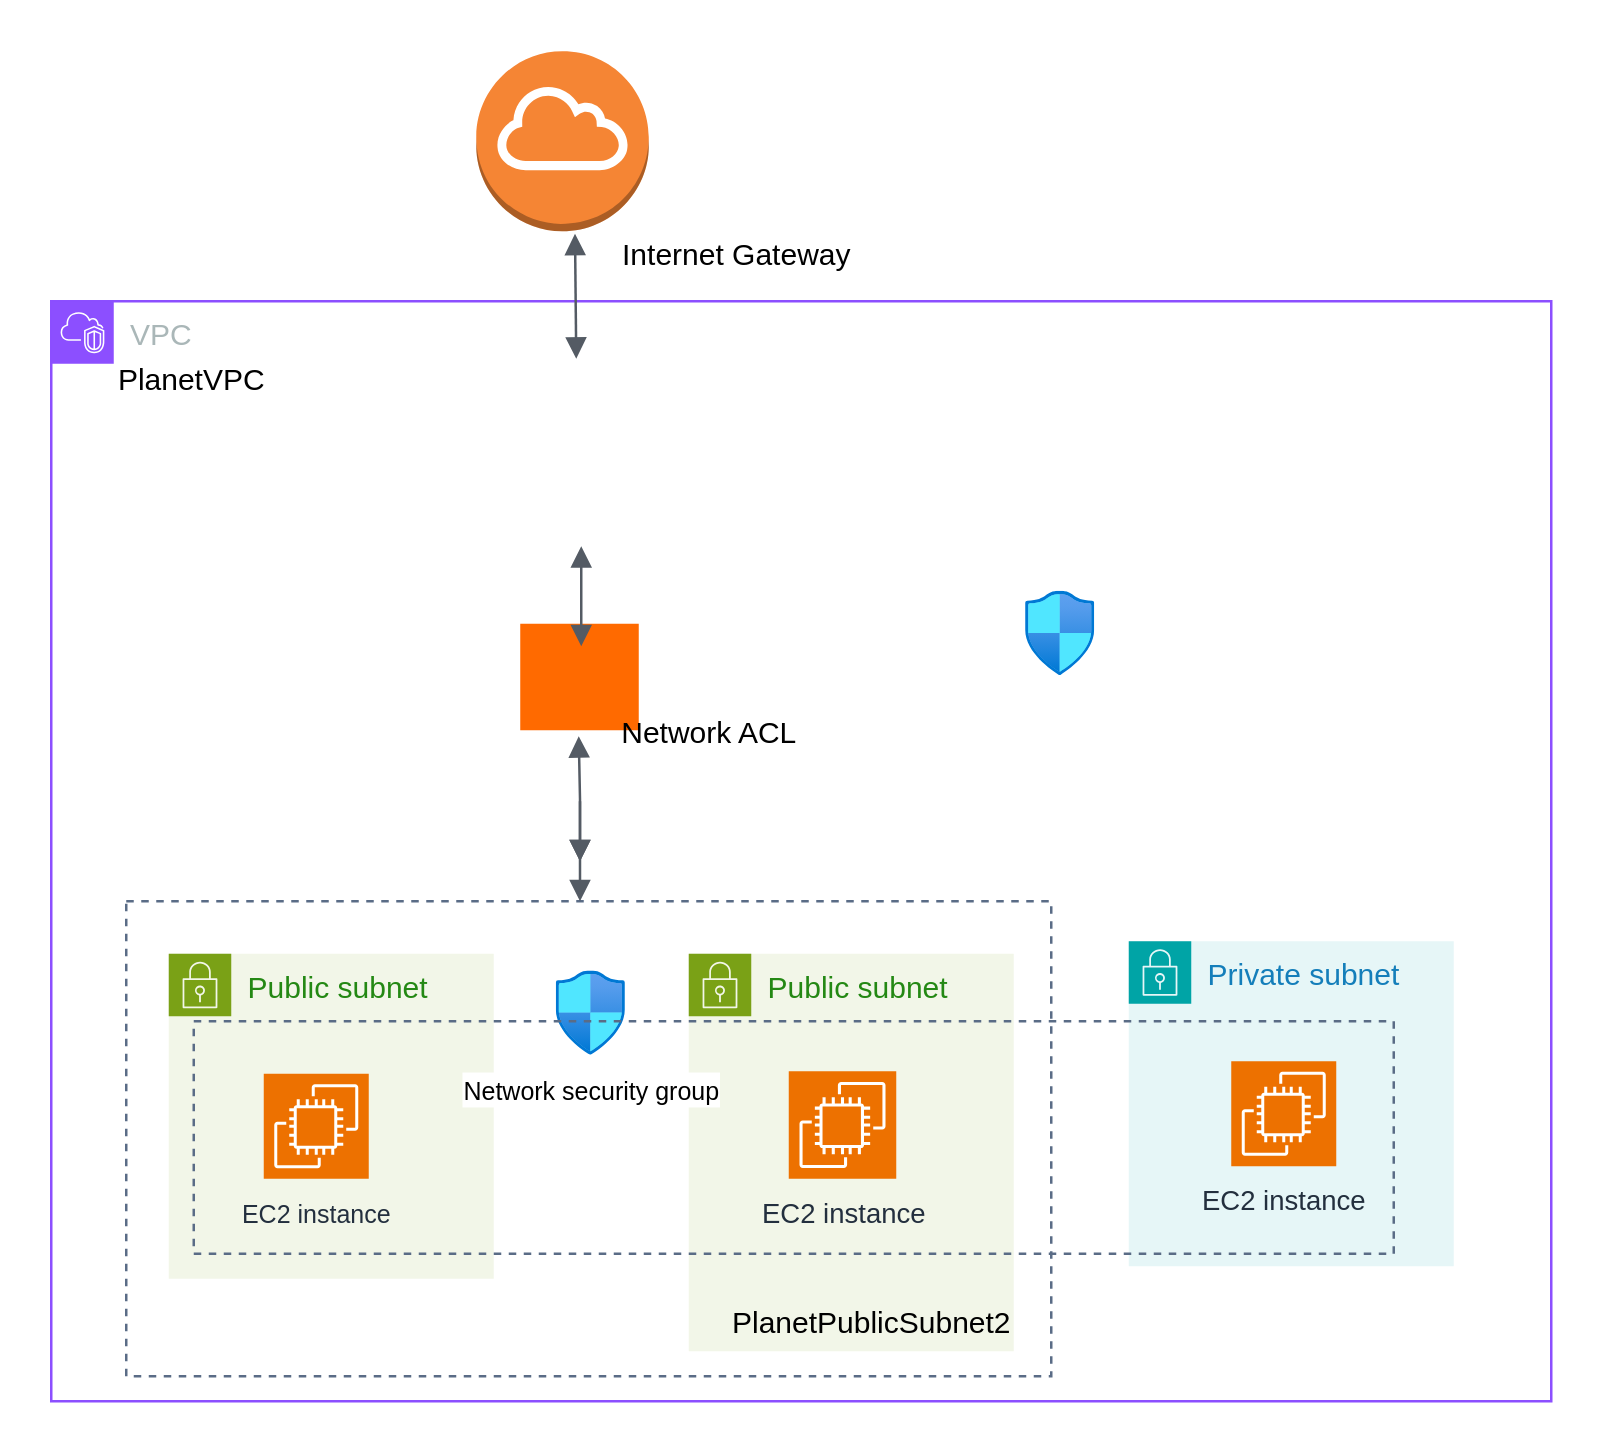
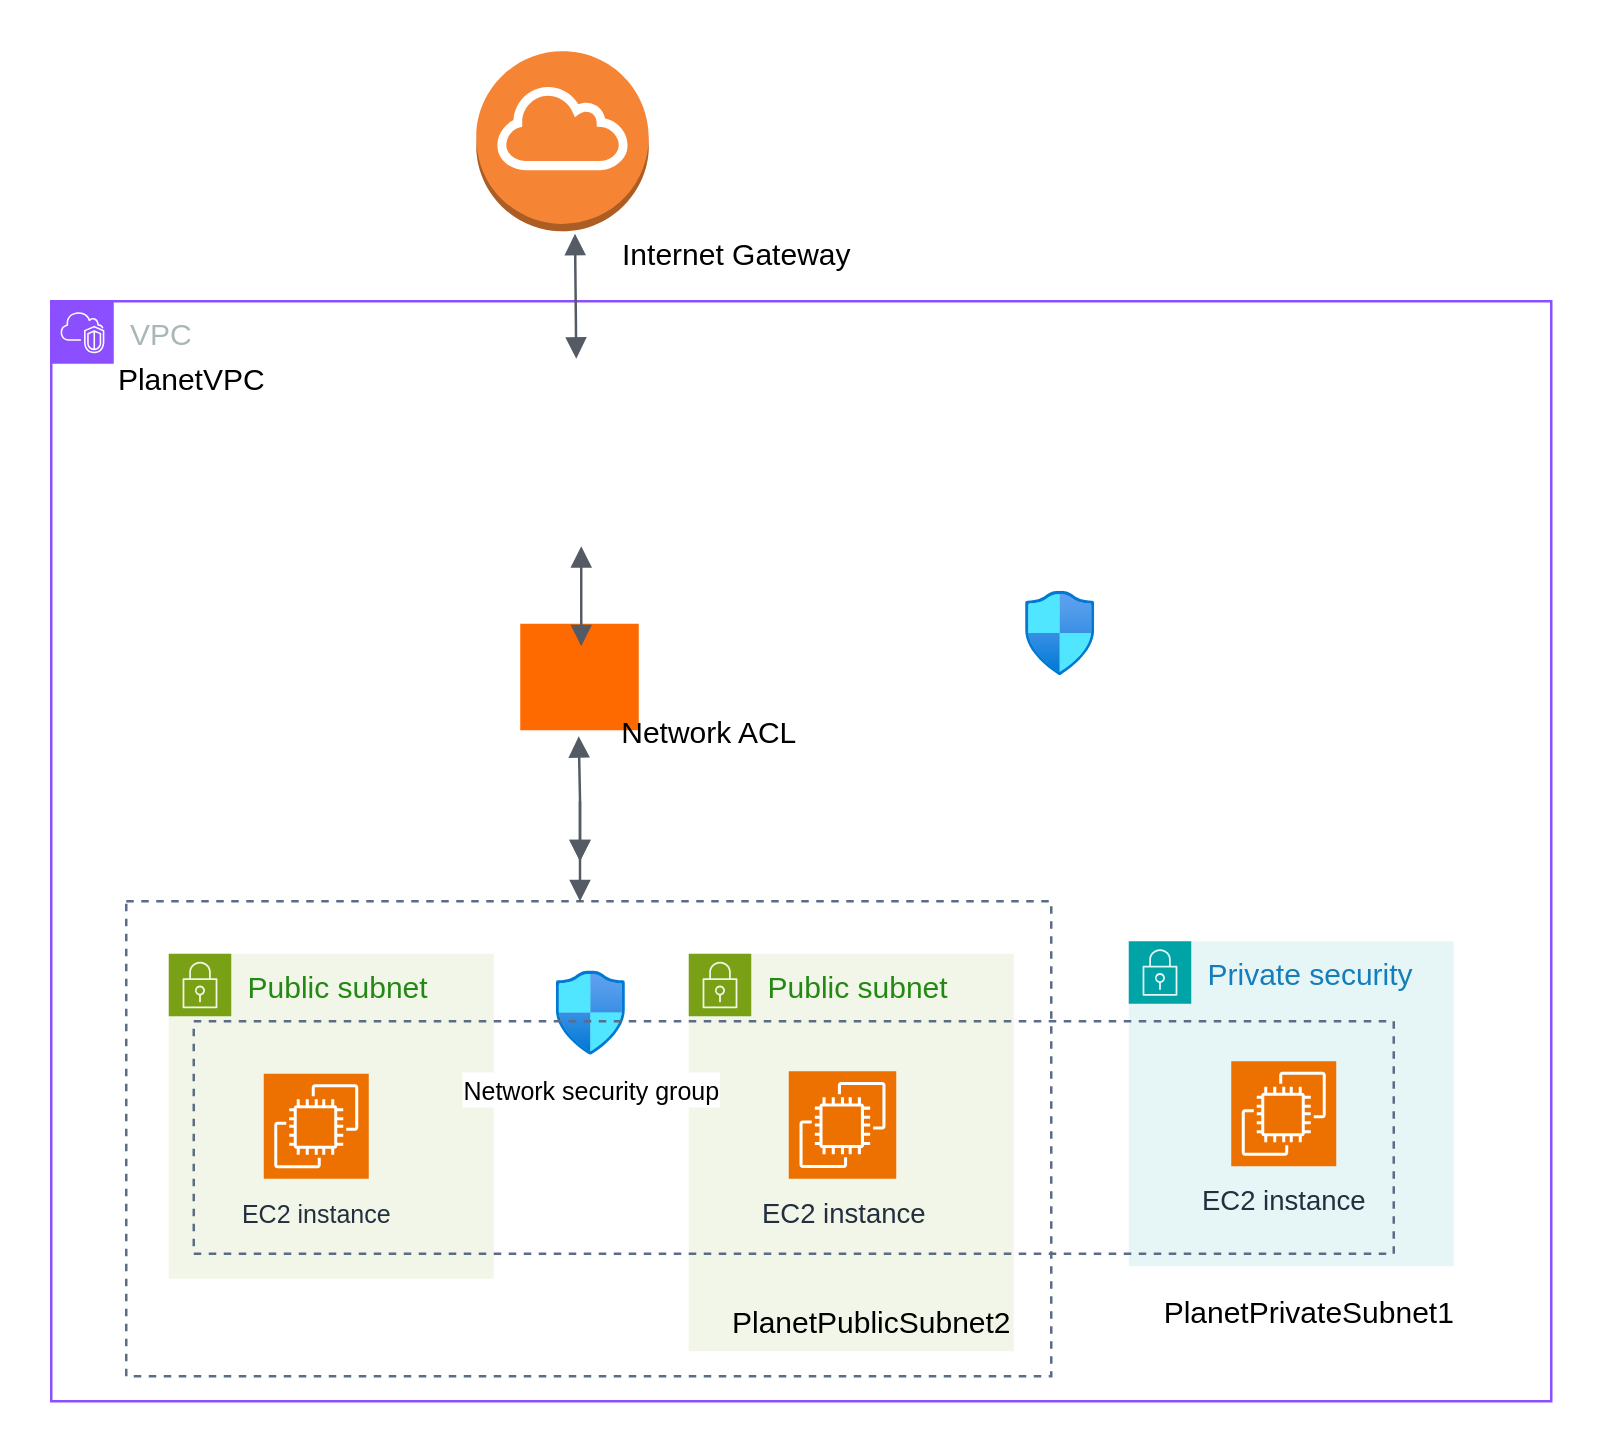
node "Private subnet": label "Private subnet" -> "Private security"
node "PlanetPrivateSubnet1": added
